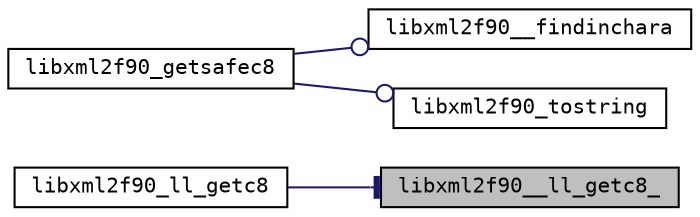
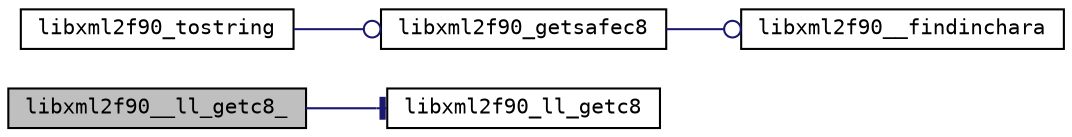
edge "libxml2f90_getsafec8" -> "libxml2f90_tostring": reversed
edge "libxml2f90_ll_getc8" -> "libxml2f90__ll_getc8_": reversed
